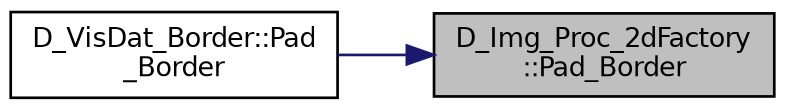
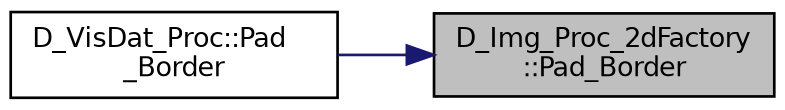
node "D_VisDat_Border::Pad _Border": label "D_VisDat_Border::Pad _Border" -> "D_VisDat_Proc::Pad _Border"
